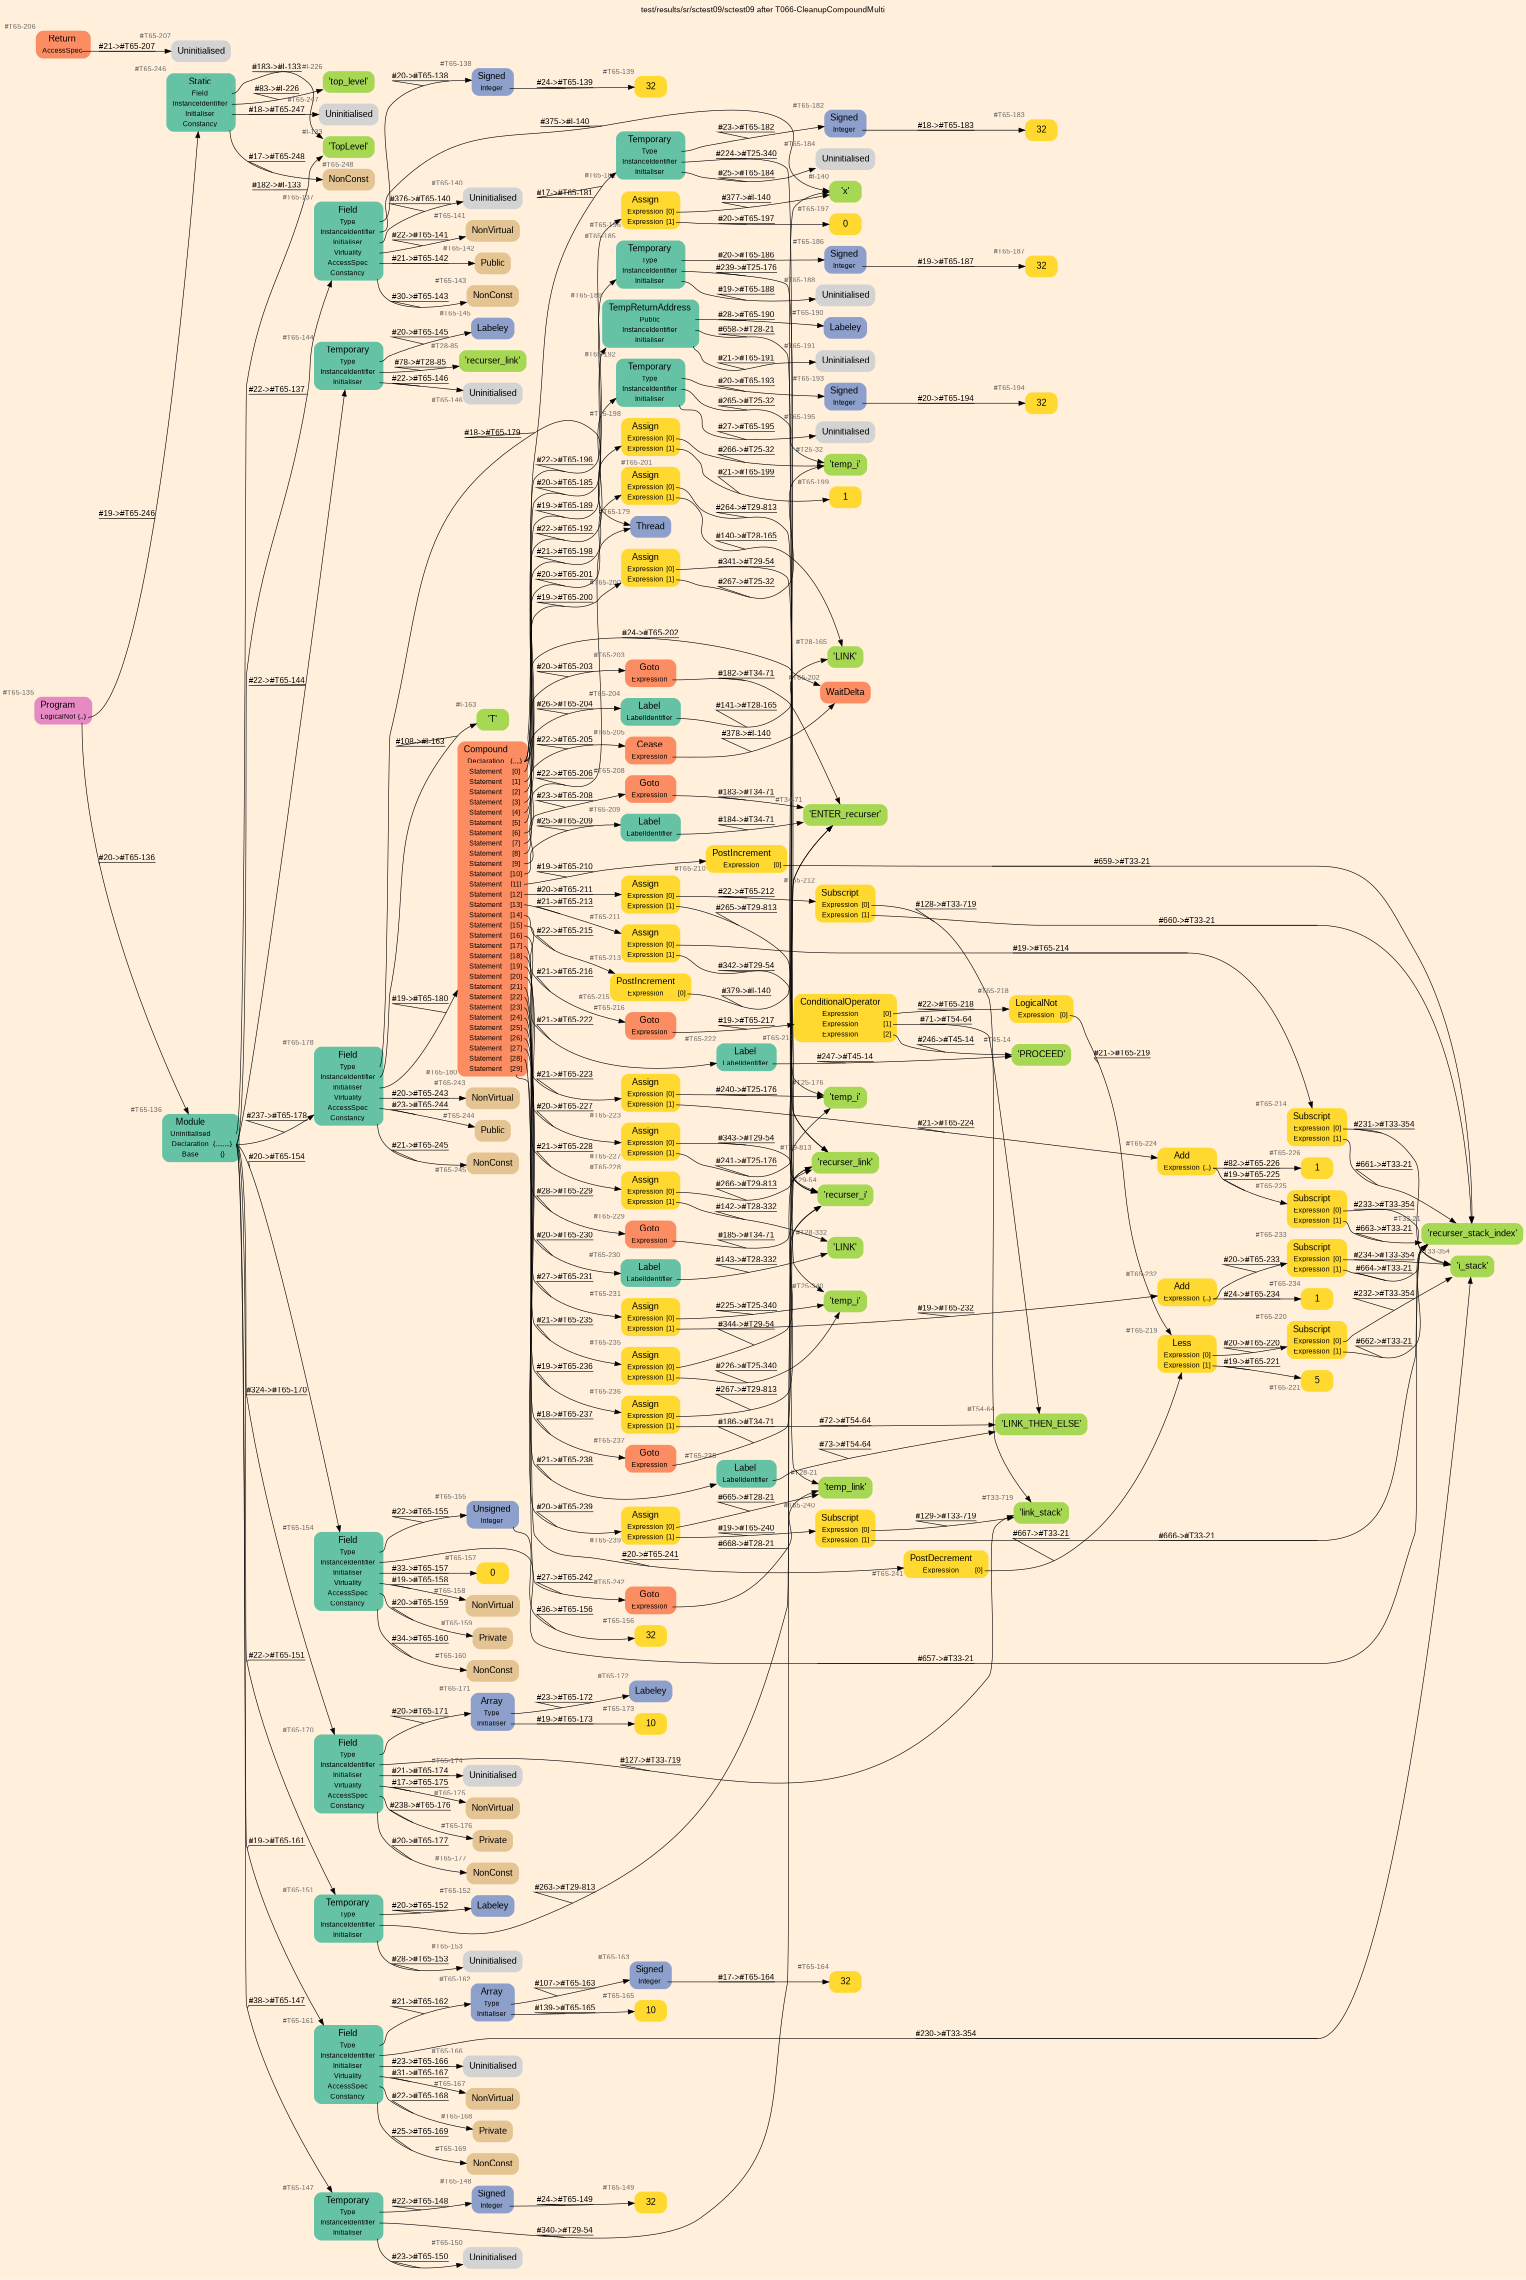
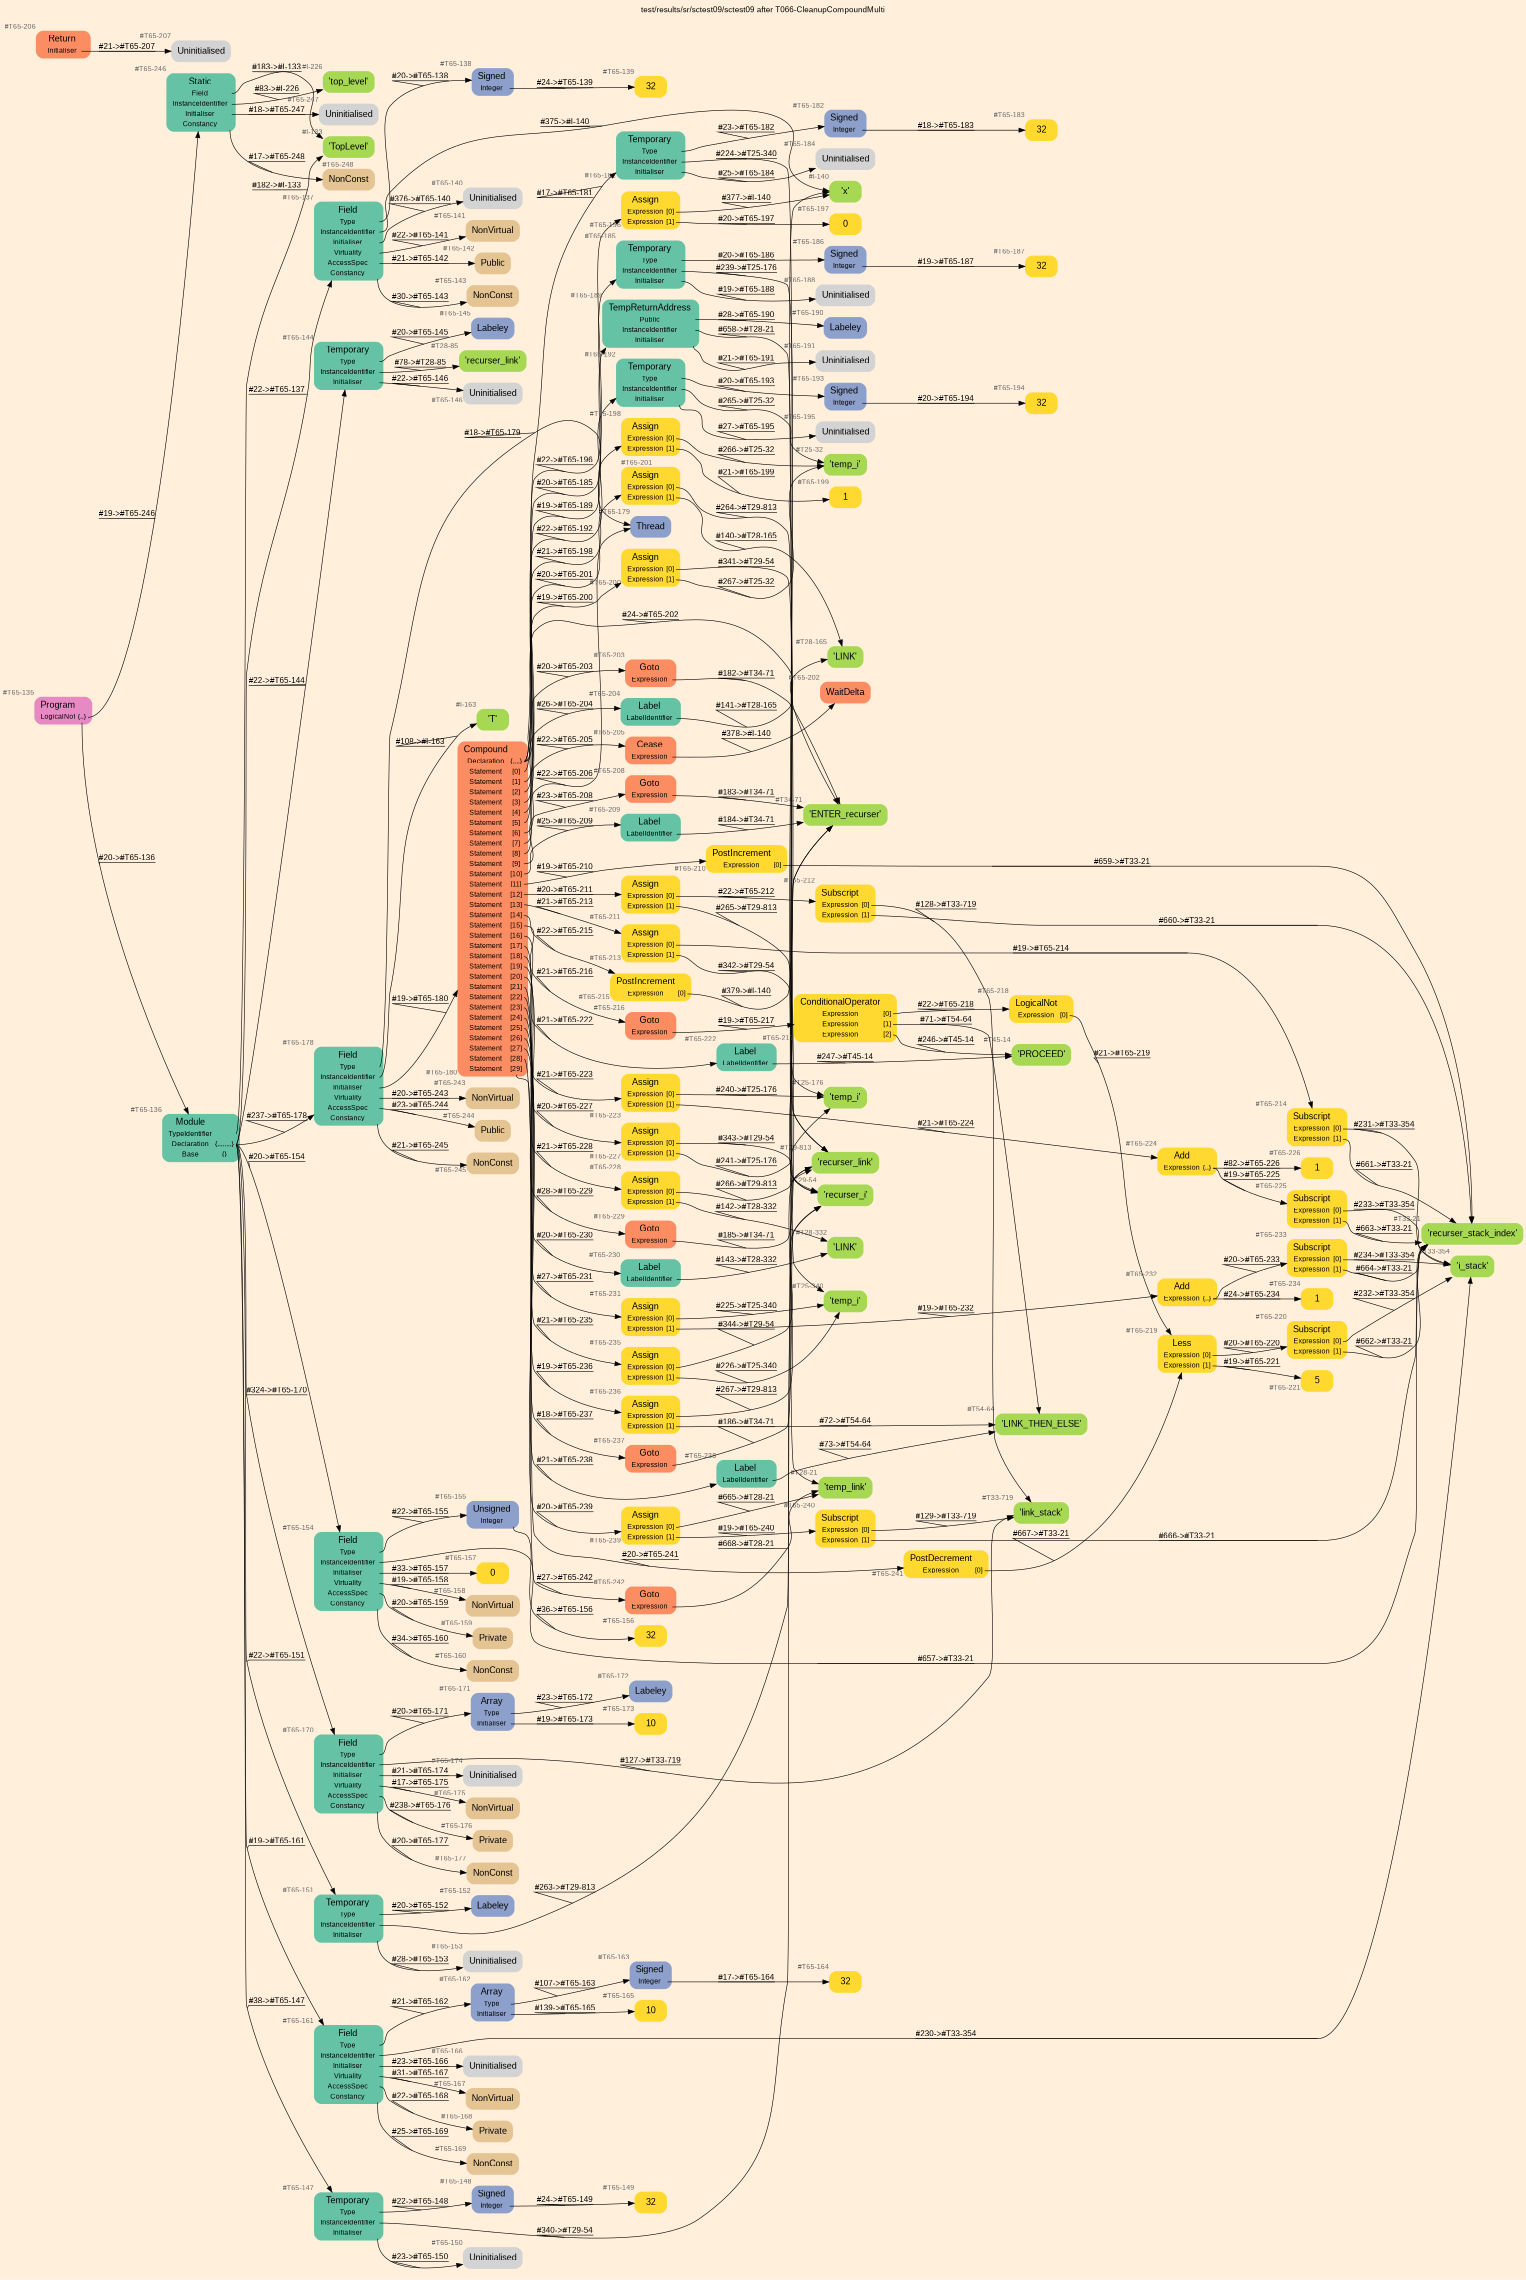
node "Return": text "AccessSpec" -> "Initialiser"
edge "Compound" -> "WaitDelta": now "Compound" -> "'ENTER_recurser'"
node "Module": text "Uninitialised" -> "TypeIdentifier"
